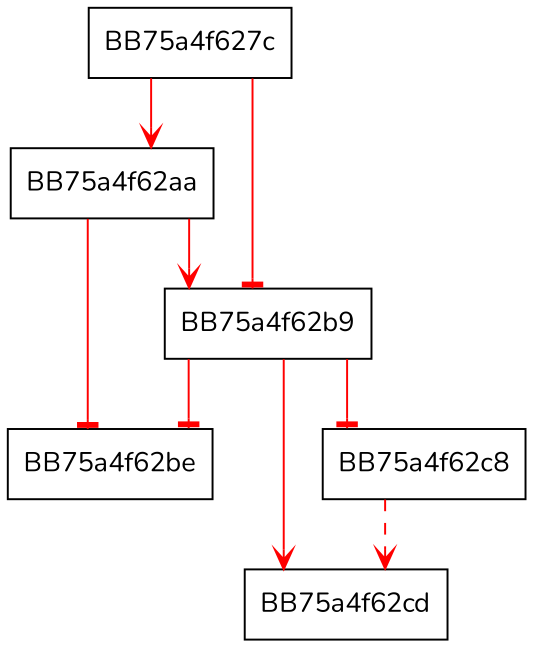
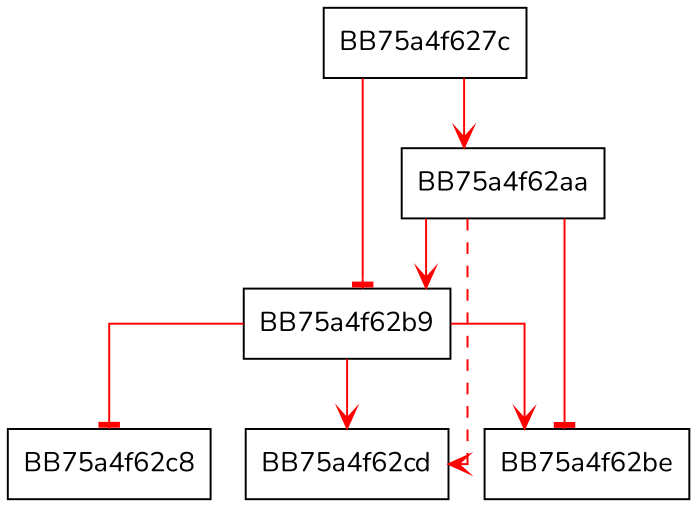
edge "BB75a4f62b9" -> "BB75a4f62be": arrowhead tee -> vee
edge "BB75a4f62c8" -> "BB75a4f62cd": now "BB75a4f62aa" -> "BB75a4f62cd"
